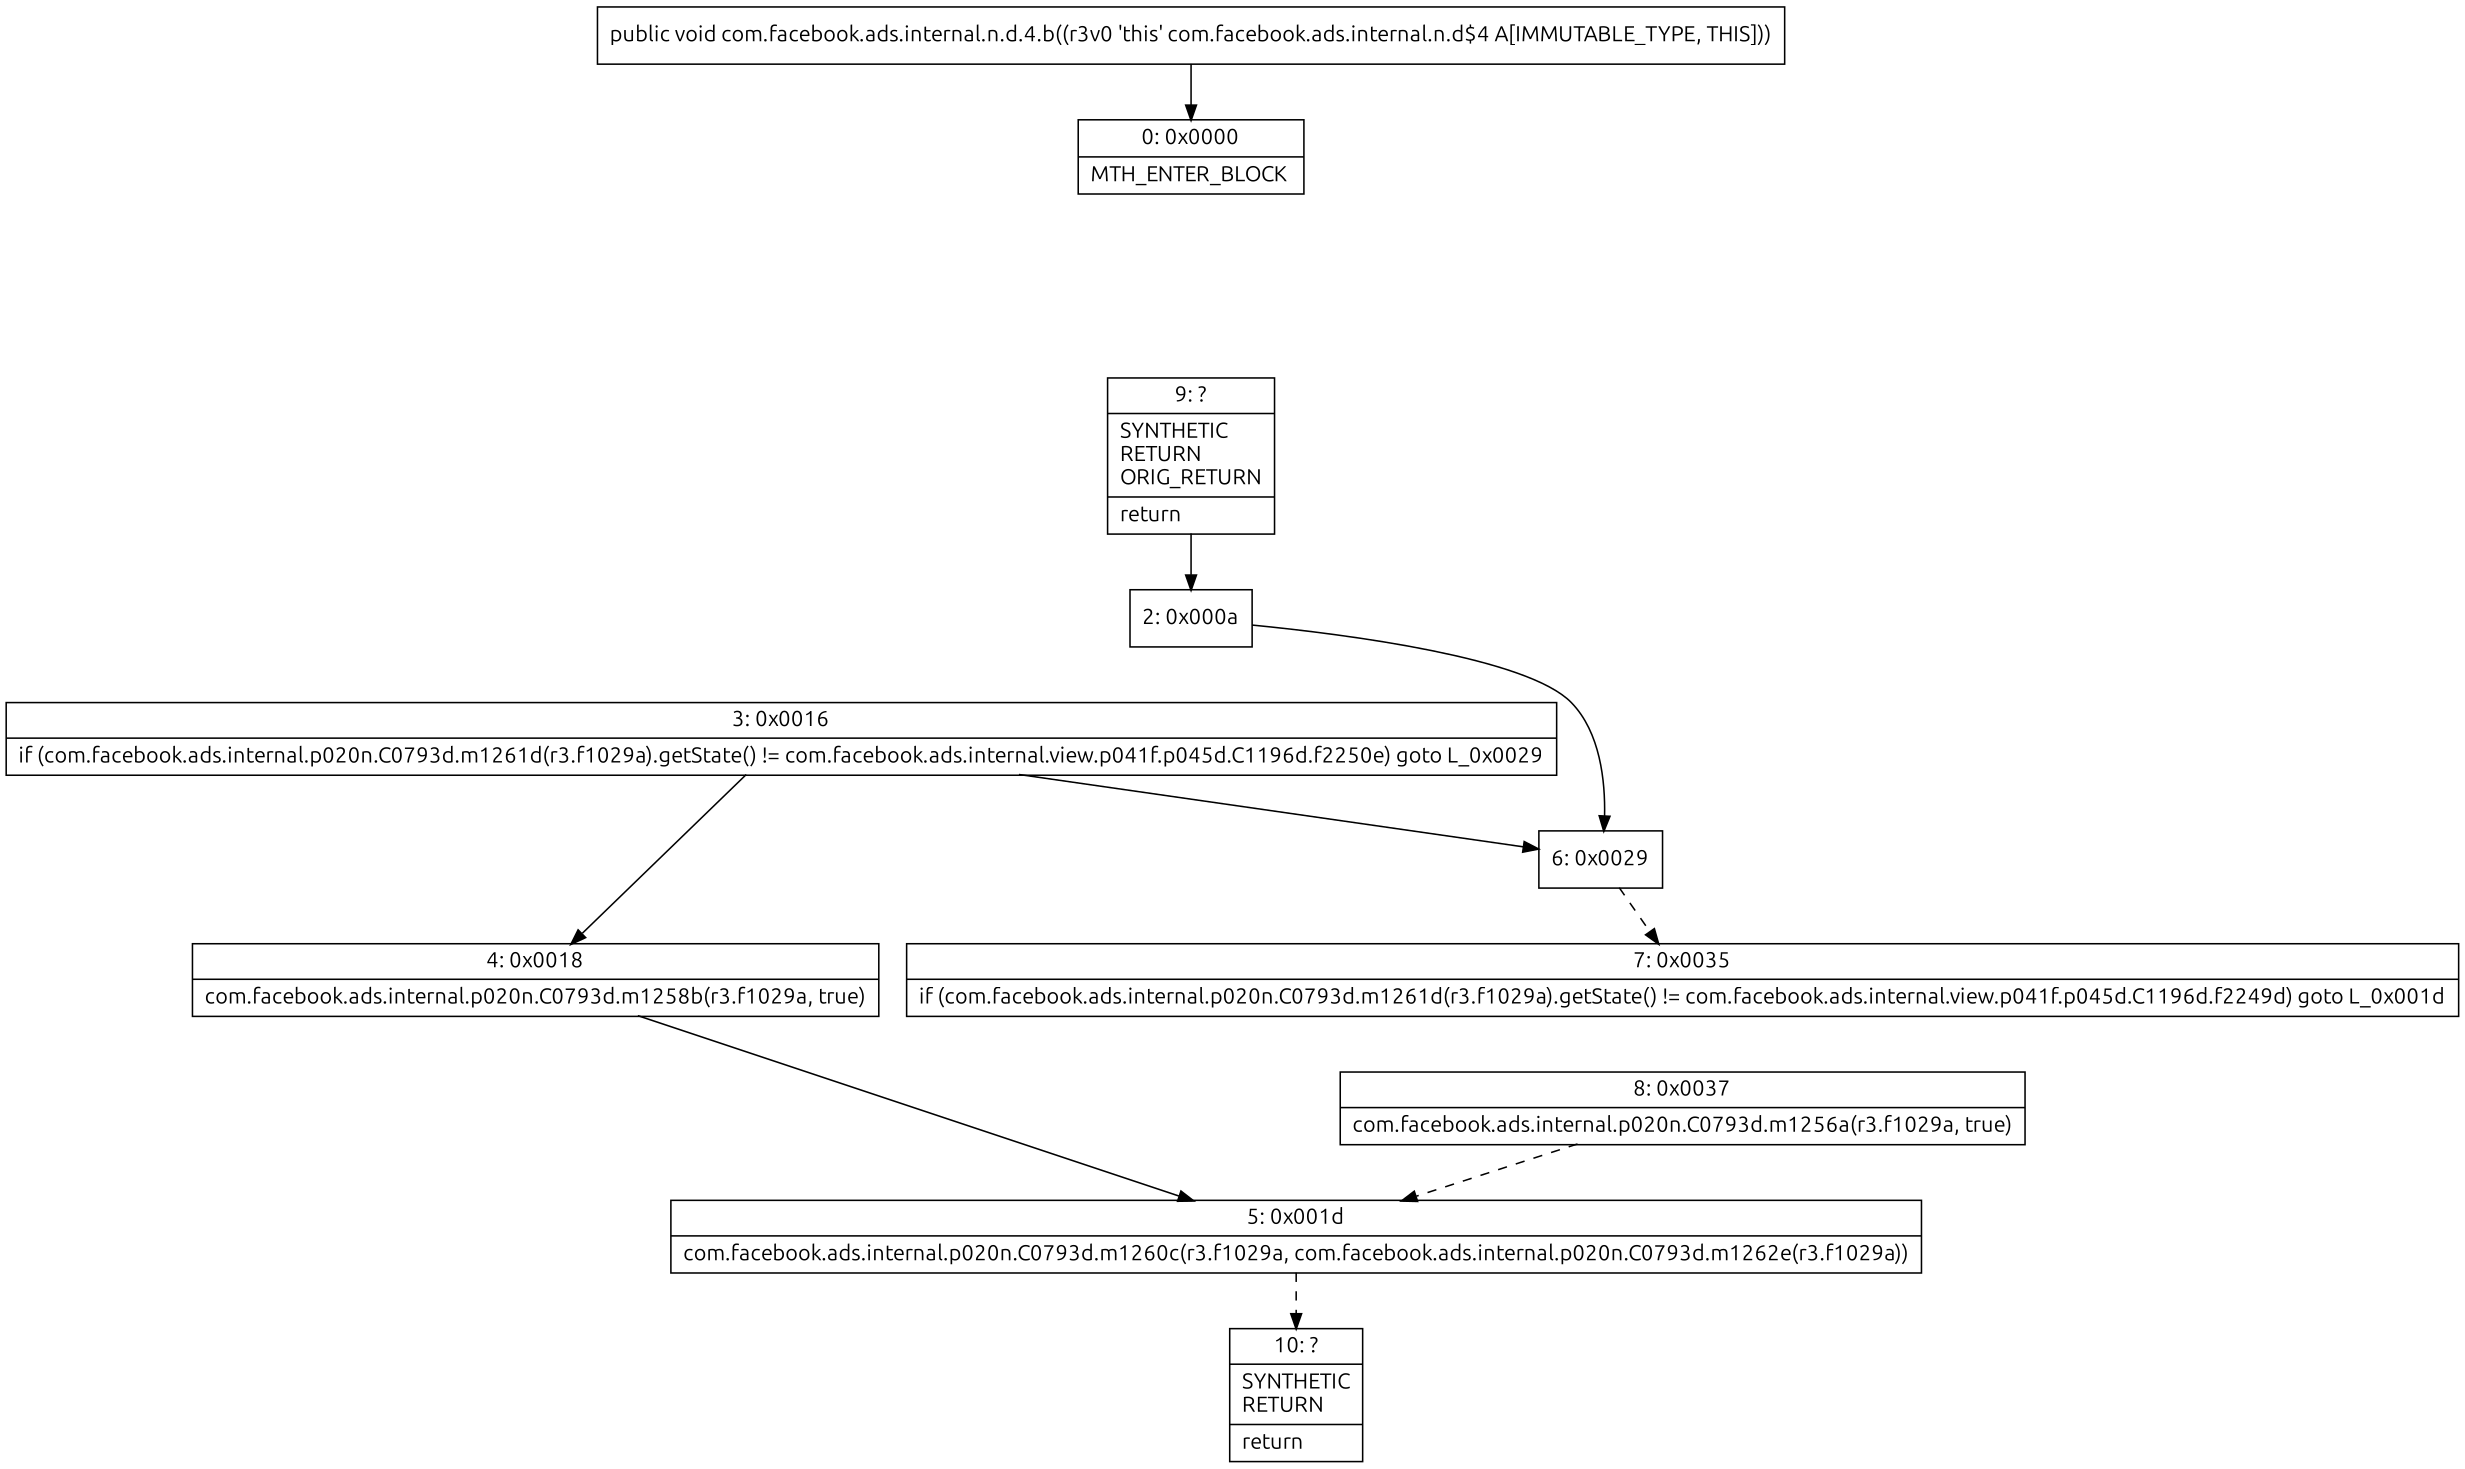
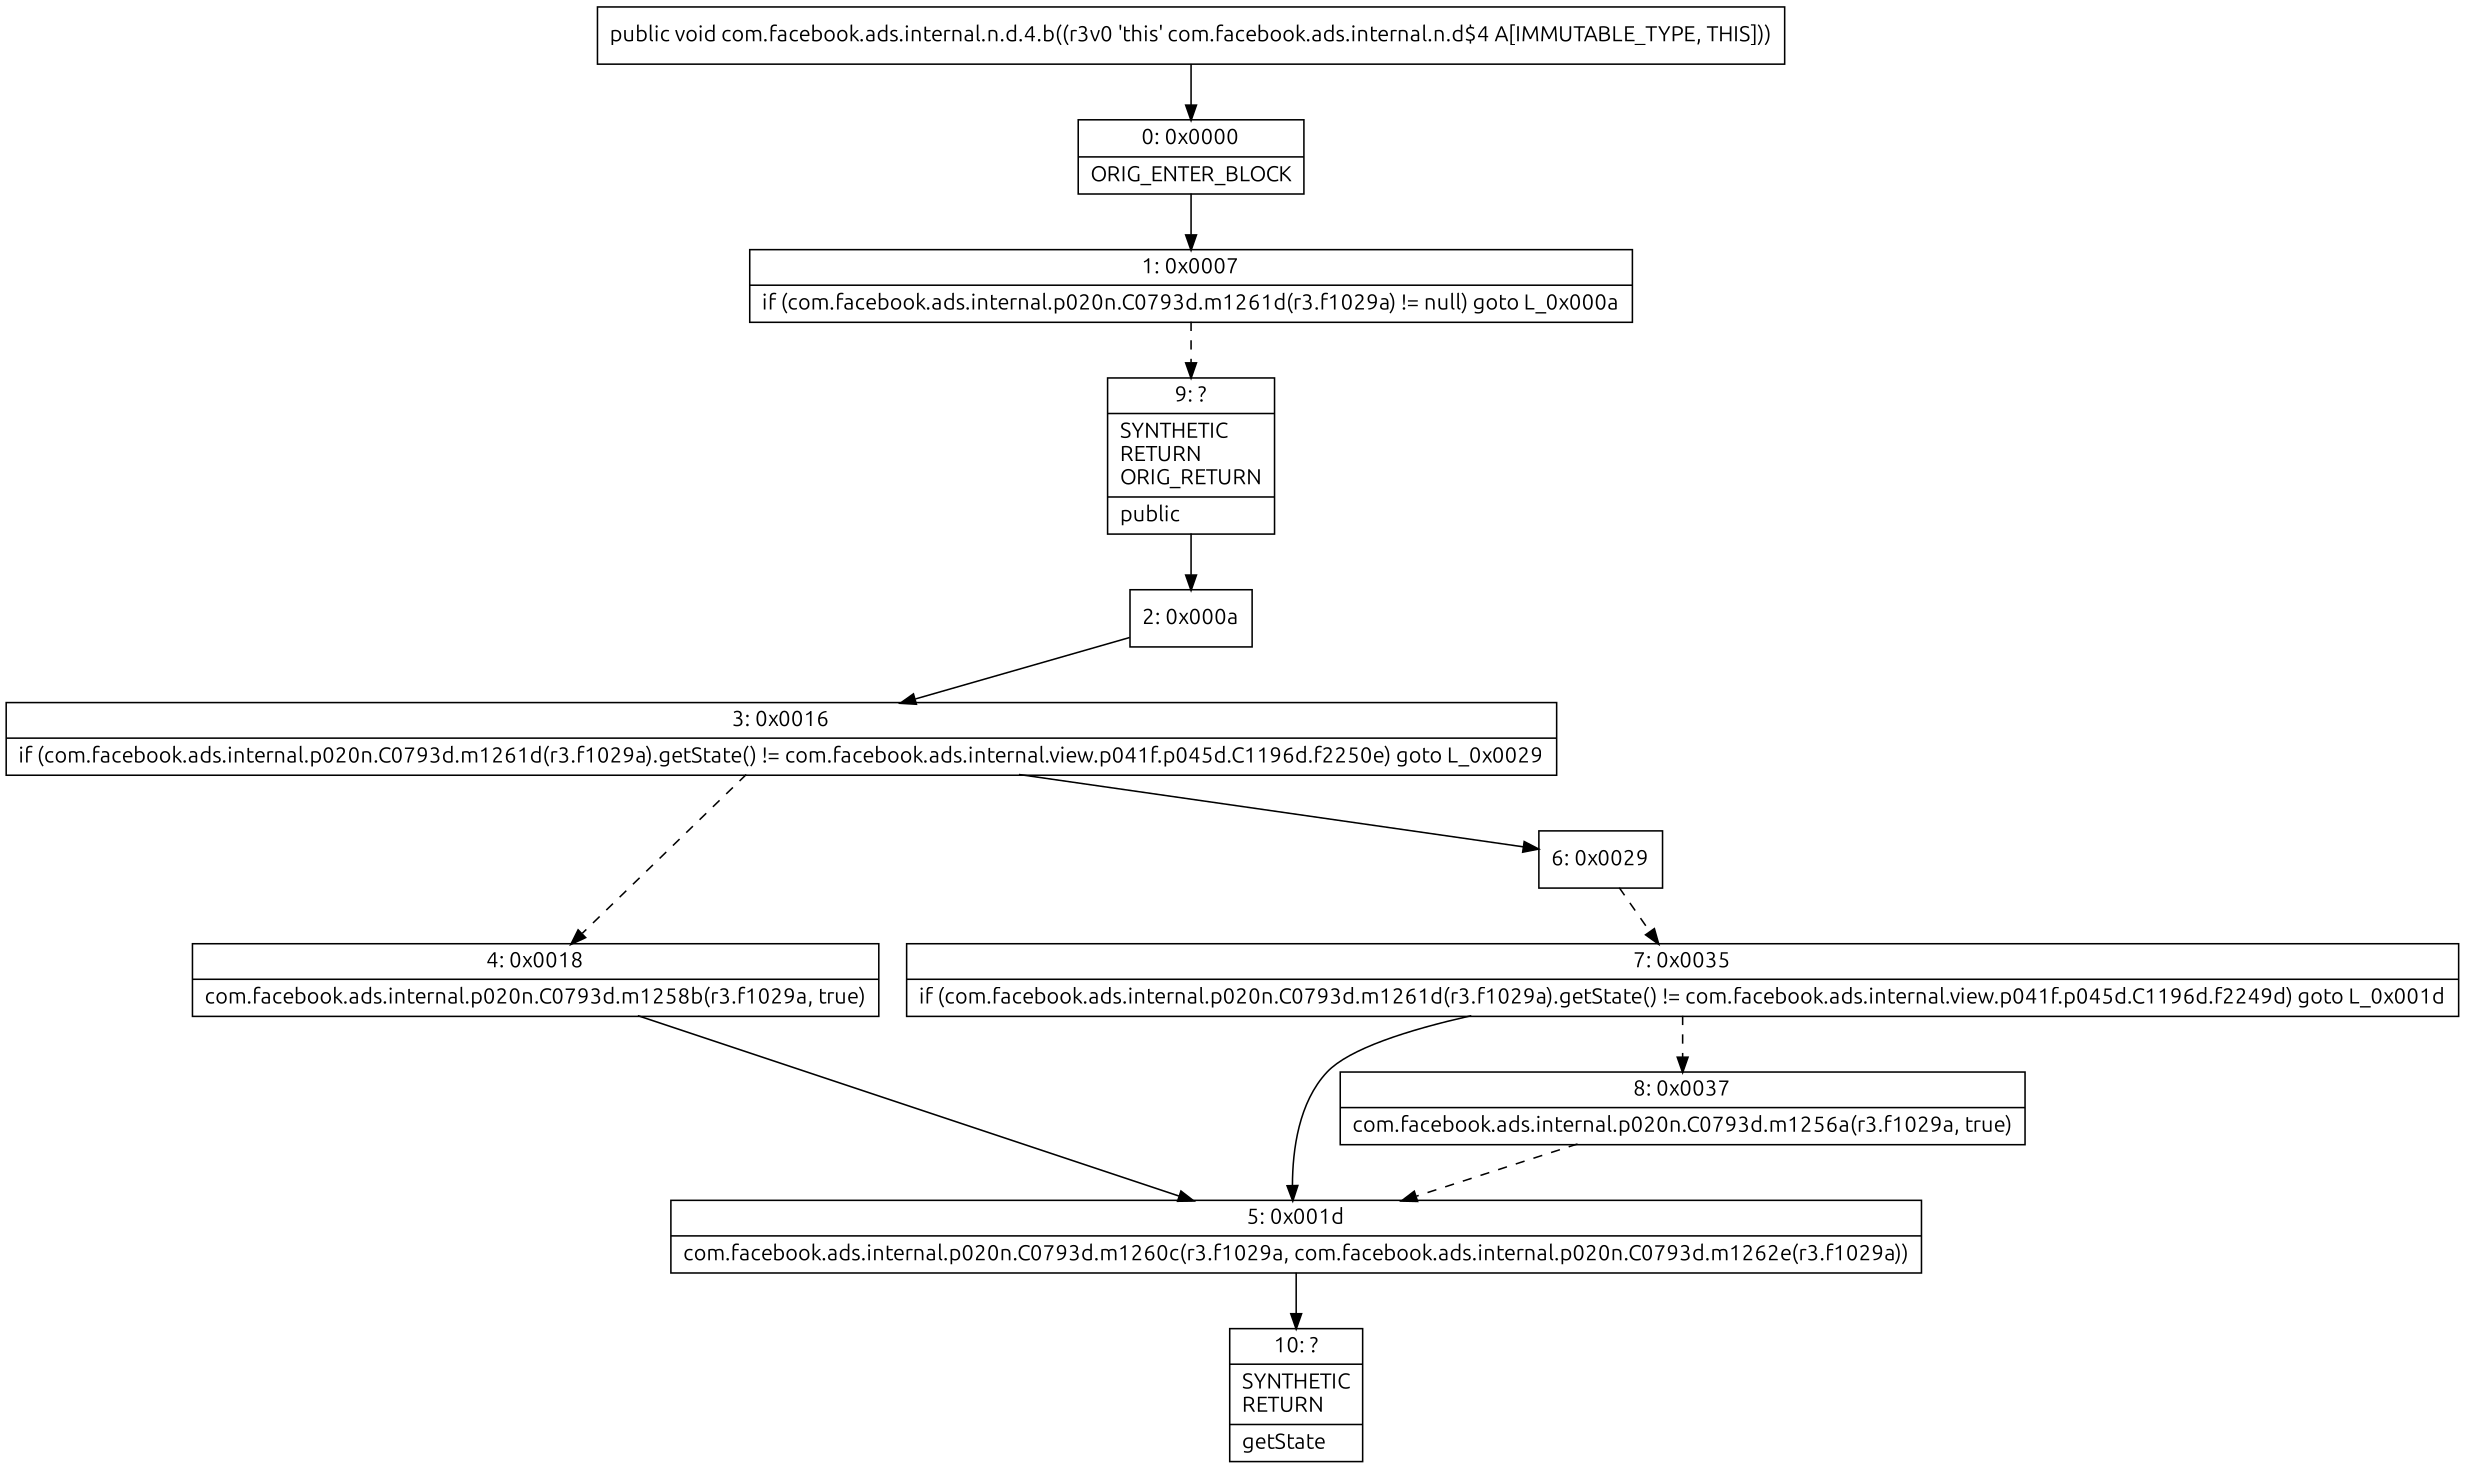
node "0: 0x0000": text "MTH_ENTER_BLOCK" -> "ORIG_ENTER_BLOCK"
node "1: 0x0007": added
node "9: ?": text "return" -> "public"
edge "2: 0x000a" -> "6: 0x0029": now "2: 0x000a" -> "3: 0x0016"
edge "3: 0x0016" -> "4: 0x0018": style solid -> dashed
edge "7: 0x0035" -> "8: 0x0037": added
edge "7: 0x0035" -> "5: 0x001d": added
edge "5: 0x001d" -> "10: ?": style dashed -> solid
node "10: ?": text "return" -> "getState"
